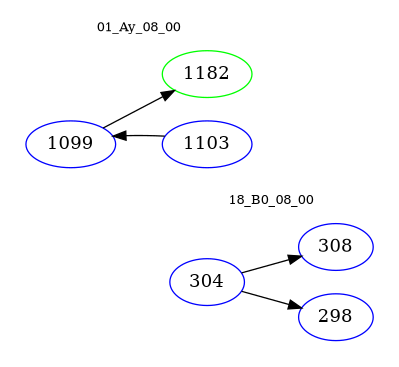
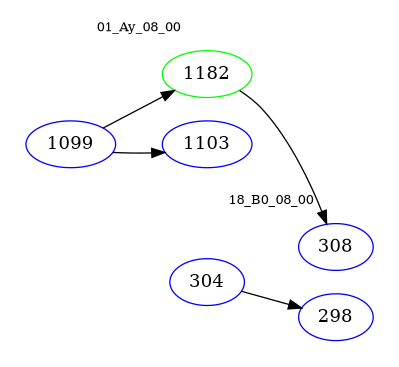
edge "1103" -> "1099": reversed
edge "304" -> "308": now "1182" -> "308"
